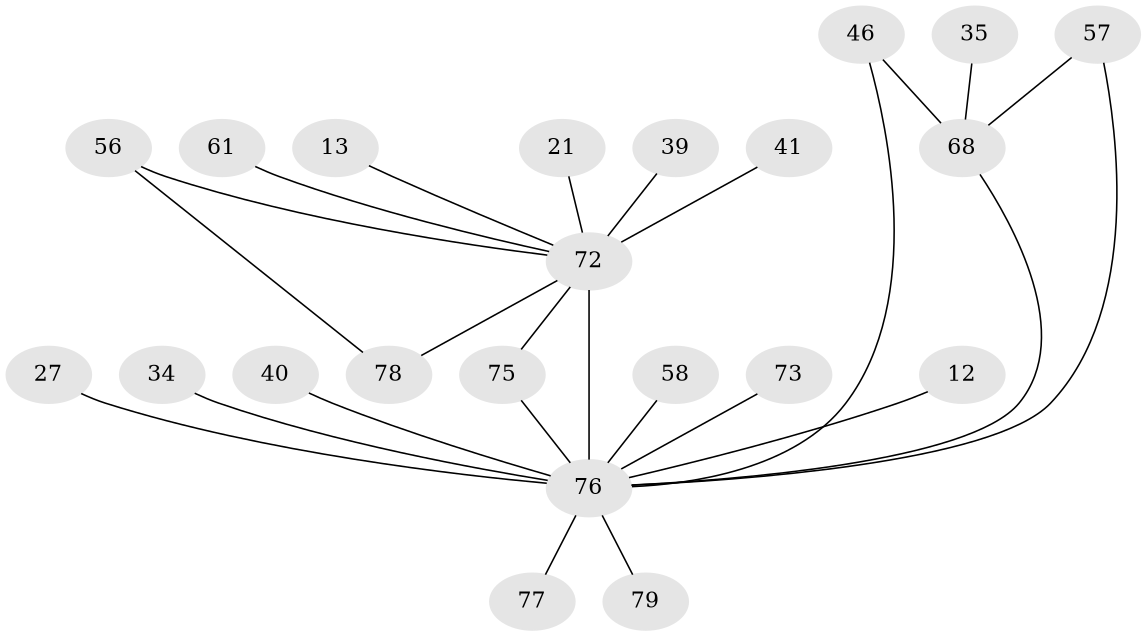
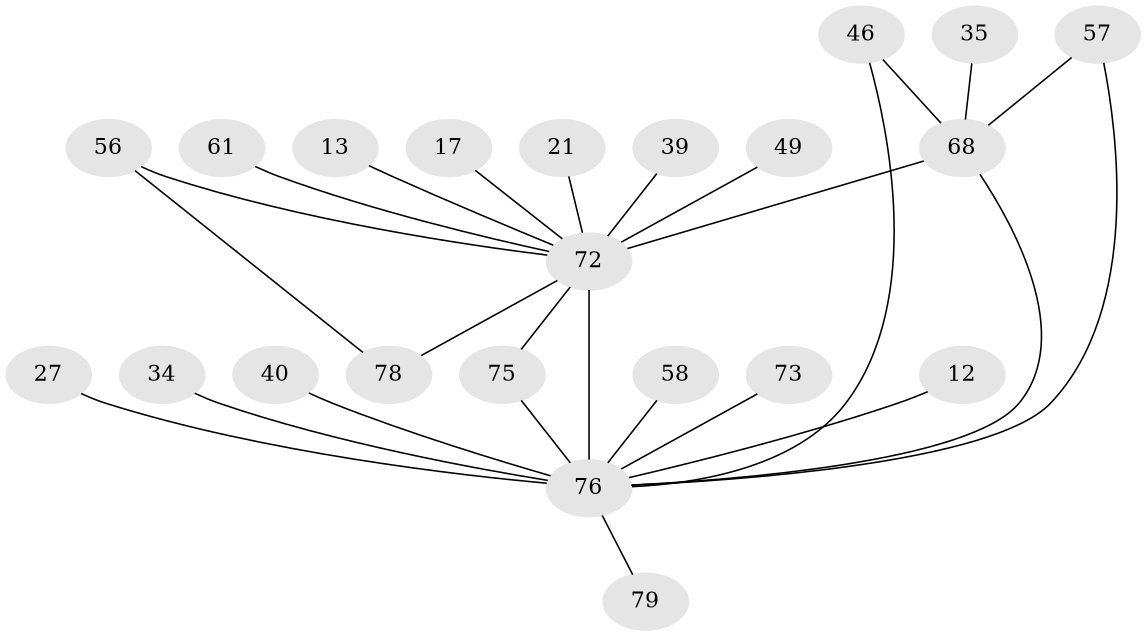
node "17": added
node "41": label "41" -> "49"
edge "68" -- "72": added
node "77": removed
